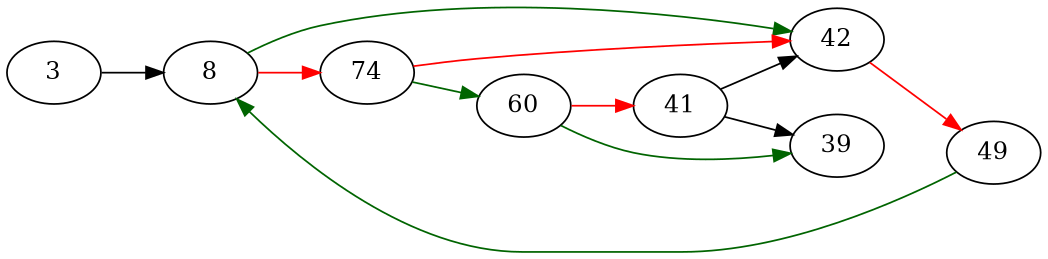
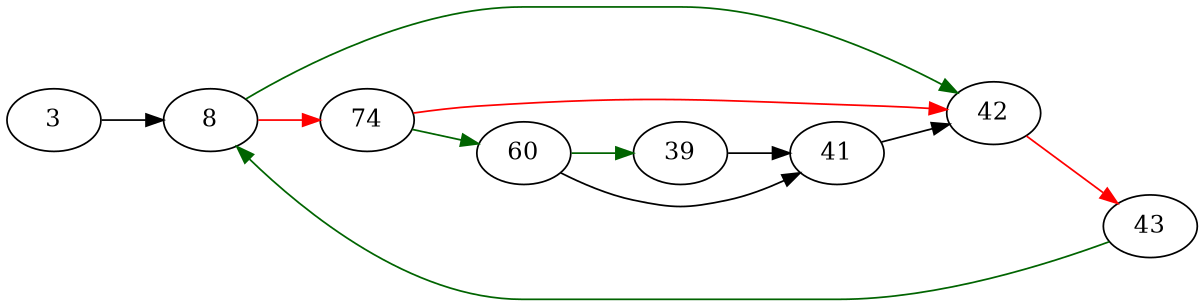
edge "60" -> "41": color red -> black
edge "41" -> "39": reversed
node "49": label "49" -> "43"
